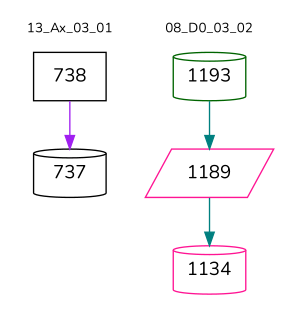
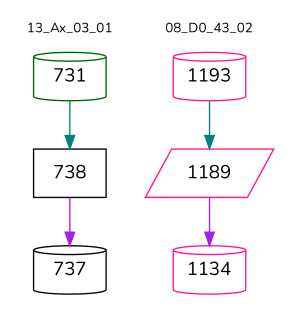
cluster "08_D0_03_02": label "08_D0_03_02" -> "08_D0_43_02"
node "731": added
node "1193": color darkgreen -> deeppink
edge "1189" -> "1134": color teal -> purple
